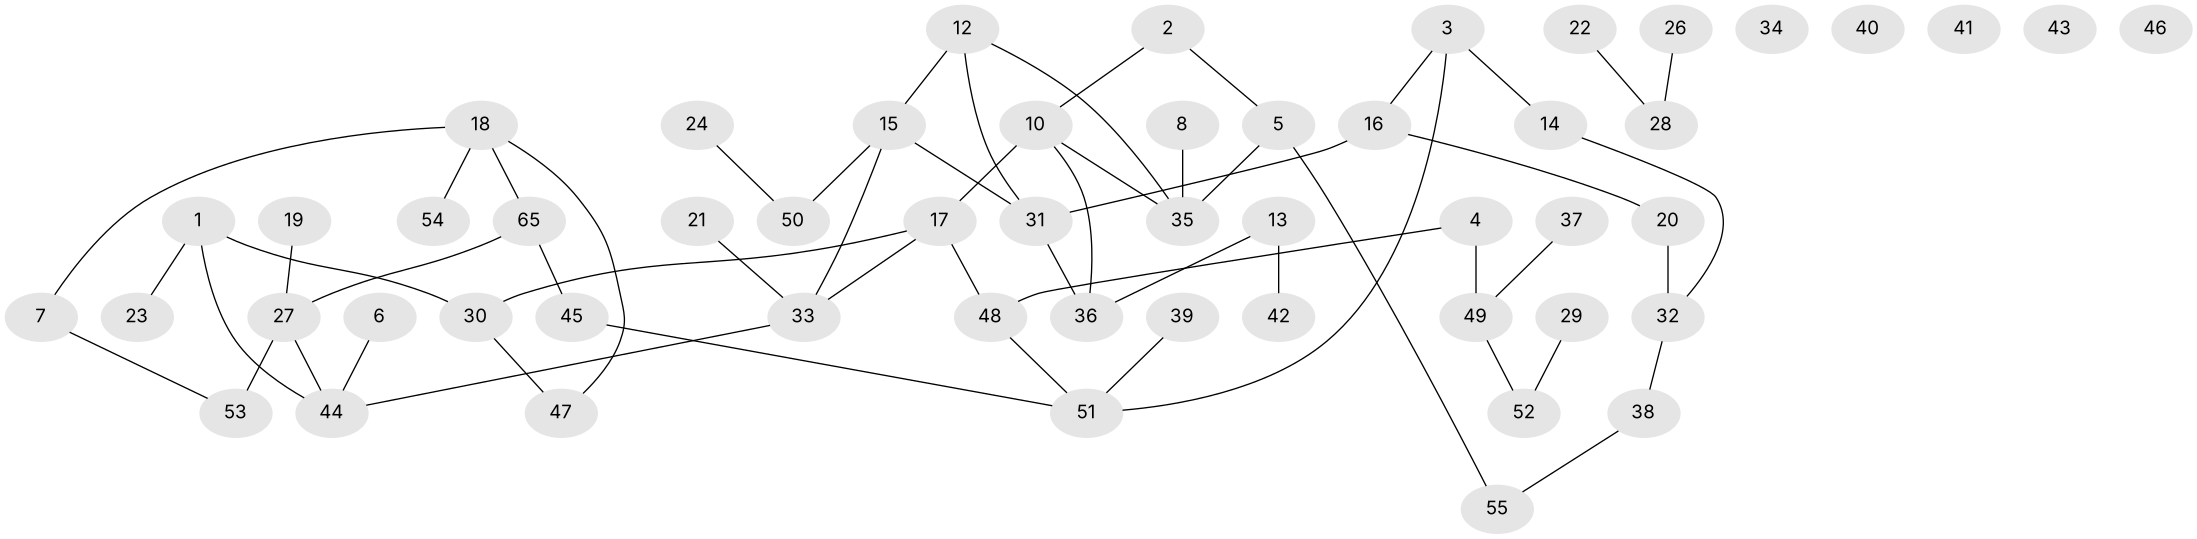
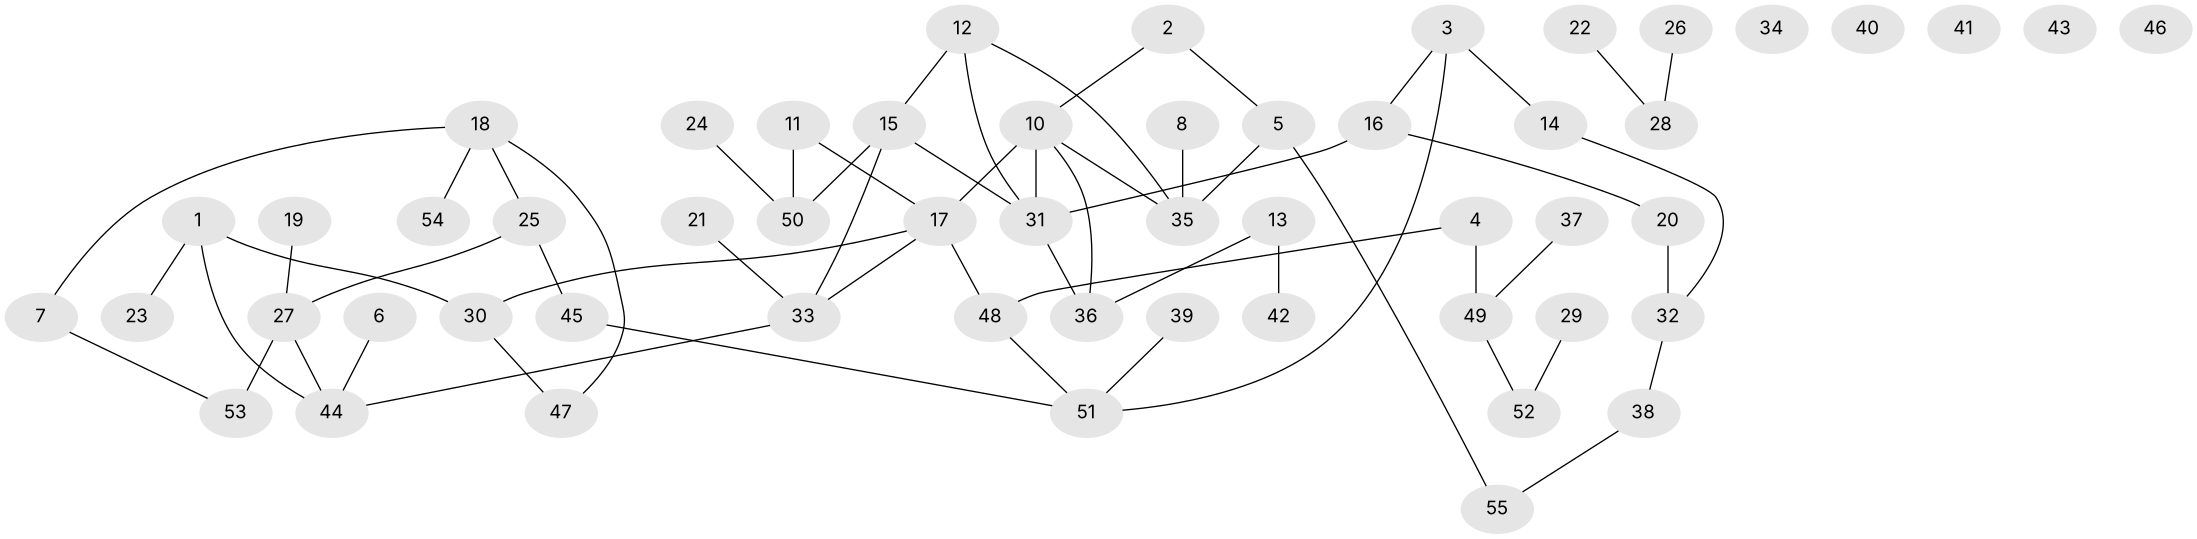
node "11": added
edge "10" -- "31": added
node "65": label "65" -> "25"
